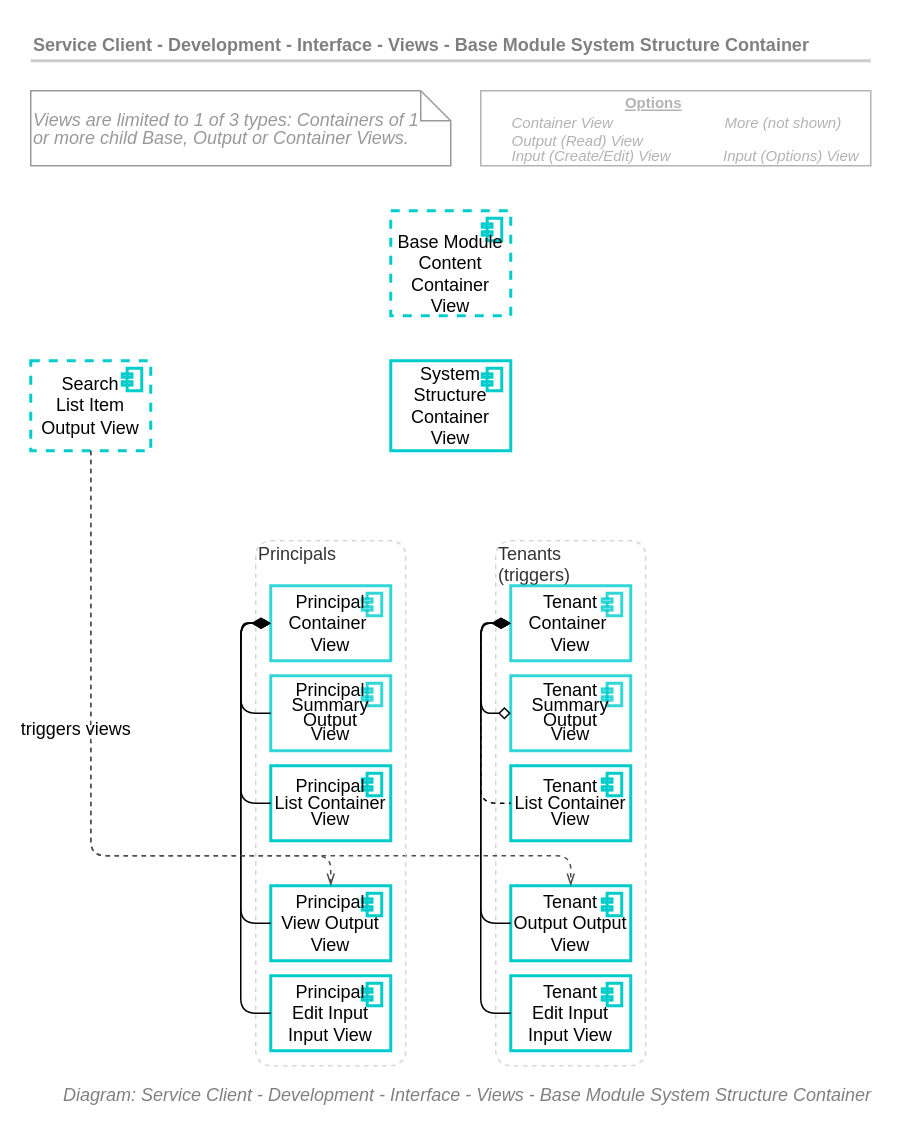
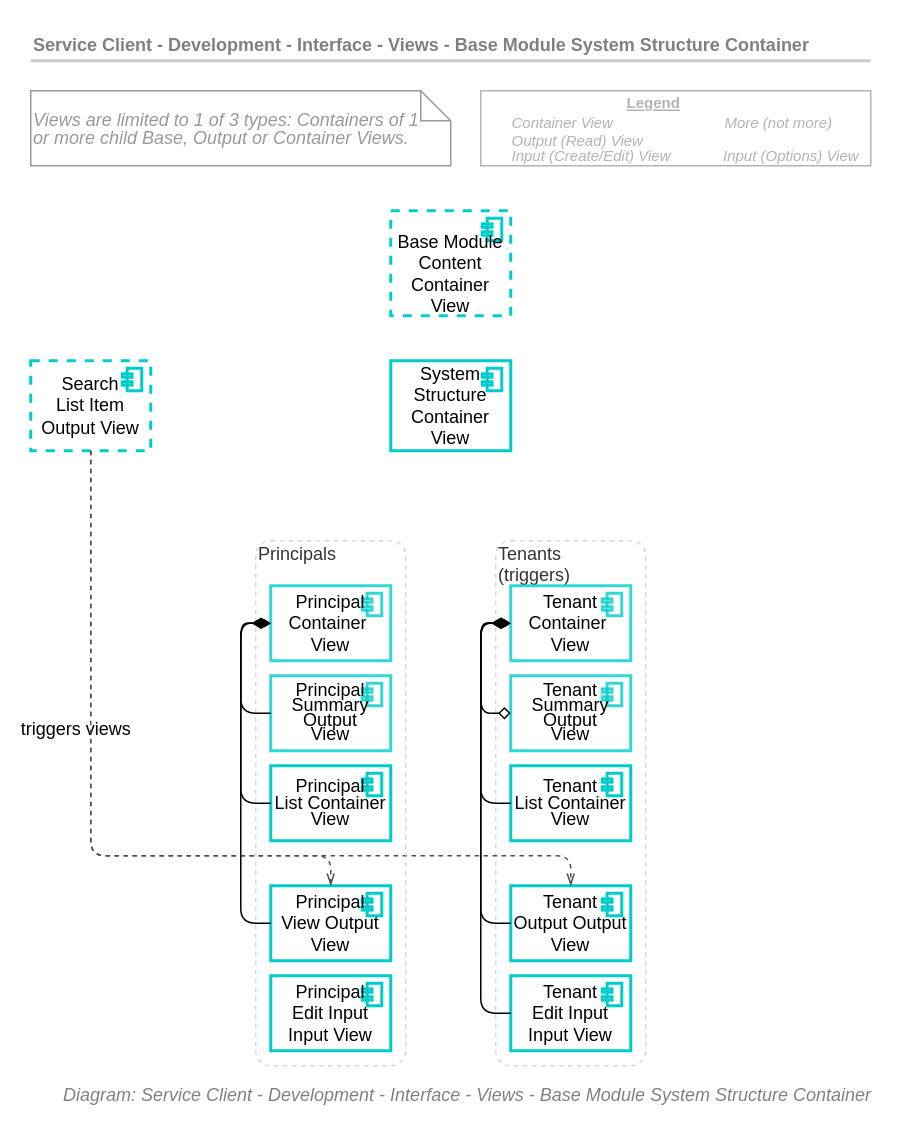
node "Options": label "Options" -> "Legend"
node "More (not shown)": label "More (not shown)" -> "More (not more)"
edge "TenantList ContainerView" -> "TenantContainer View": style dashed -> solid
edge "PrincipalEdit InputInput View" -> "PrincipalContainer View": removed
